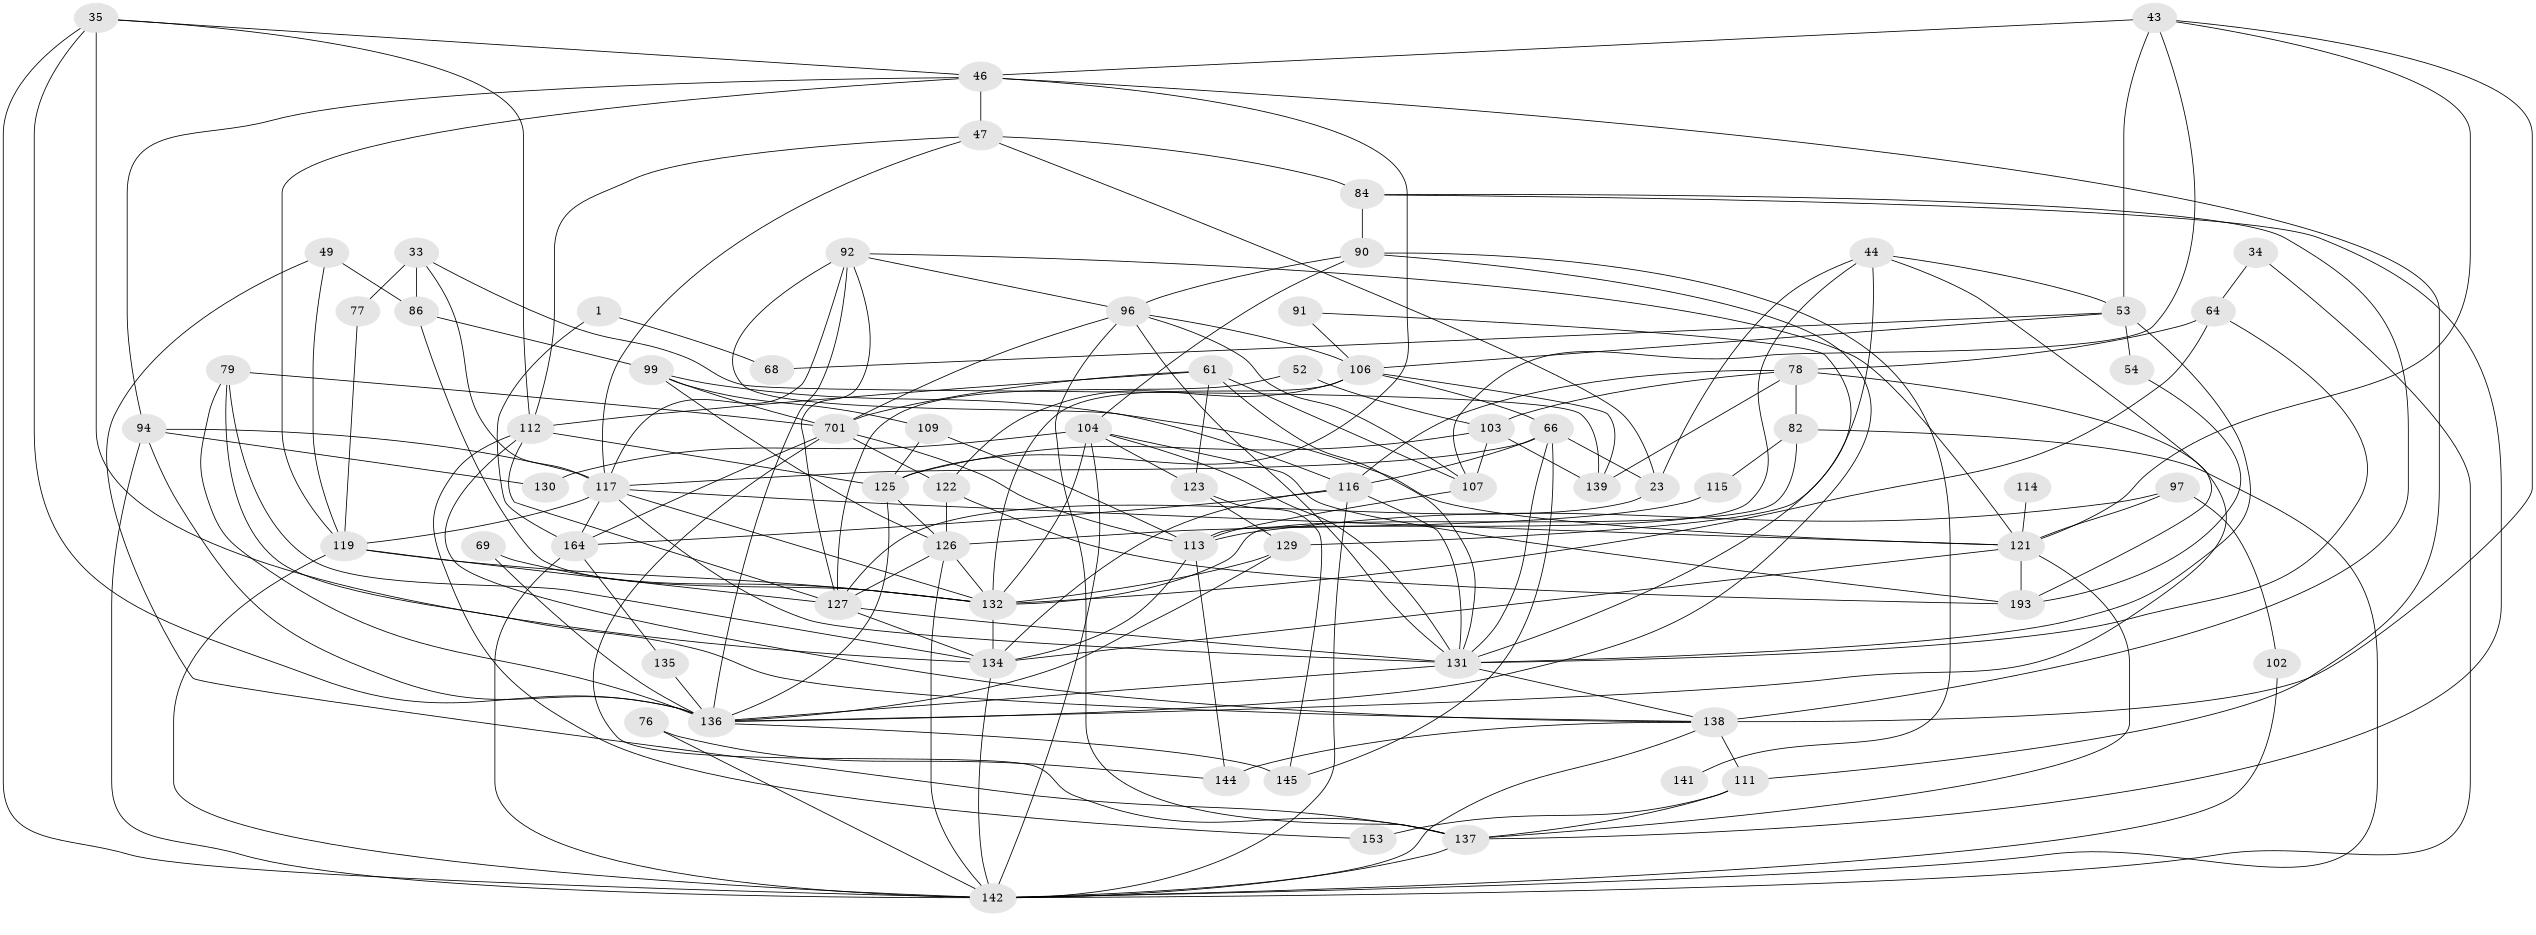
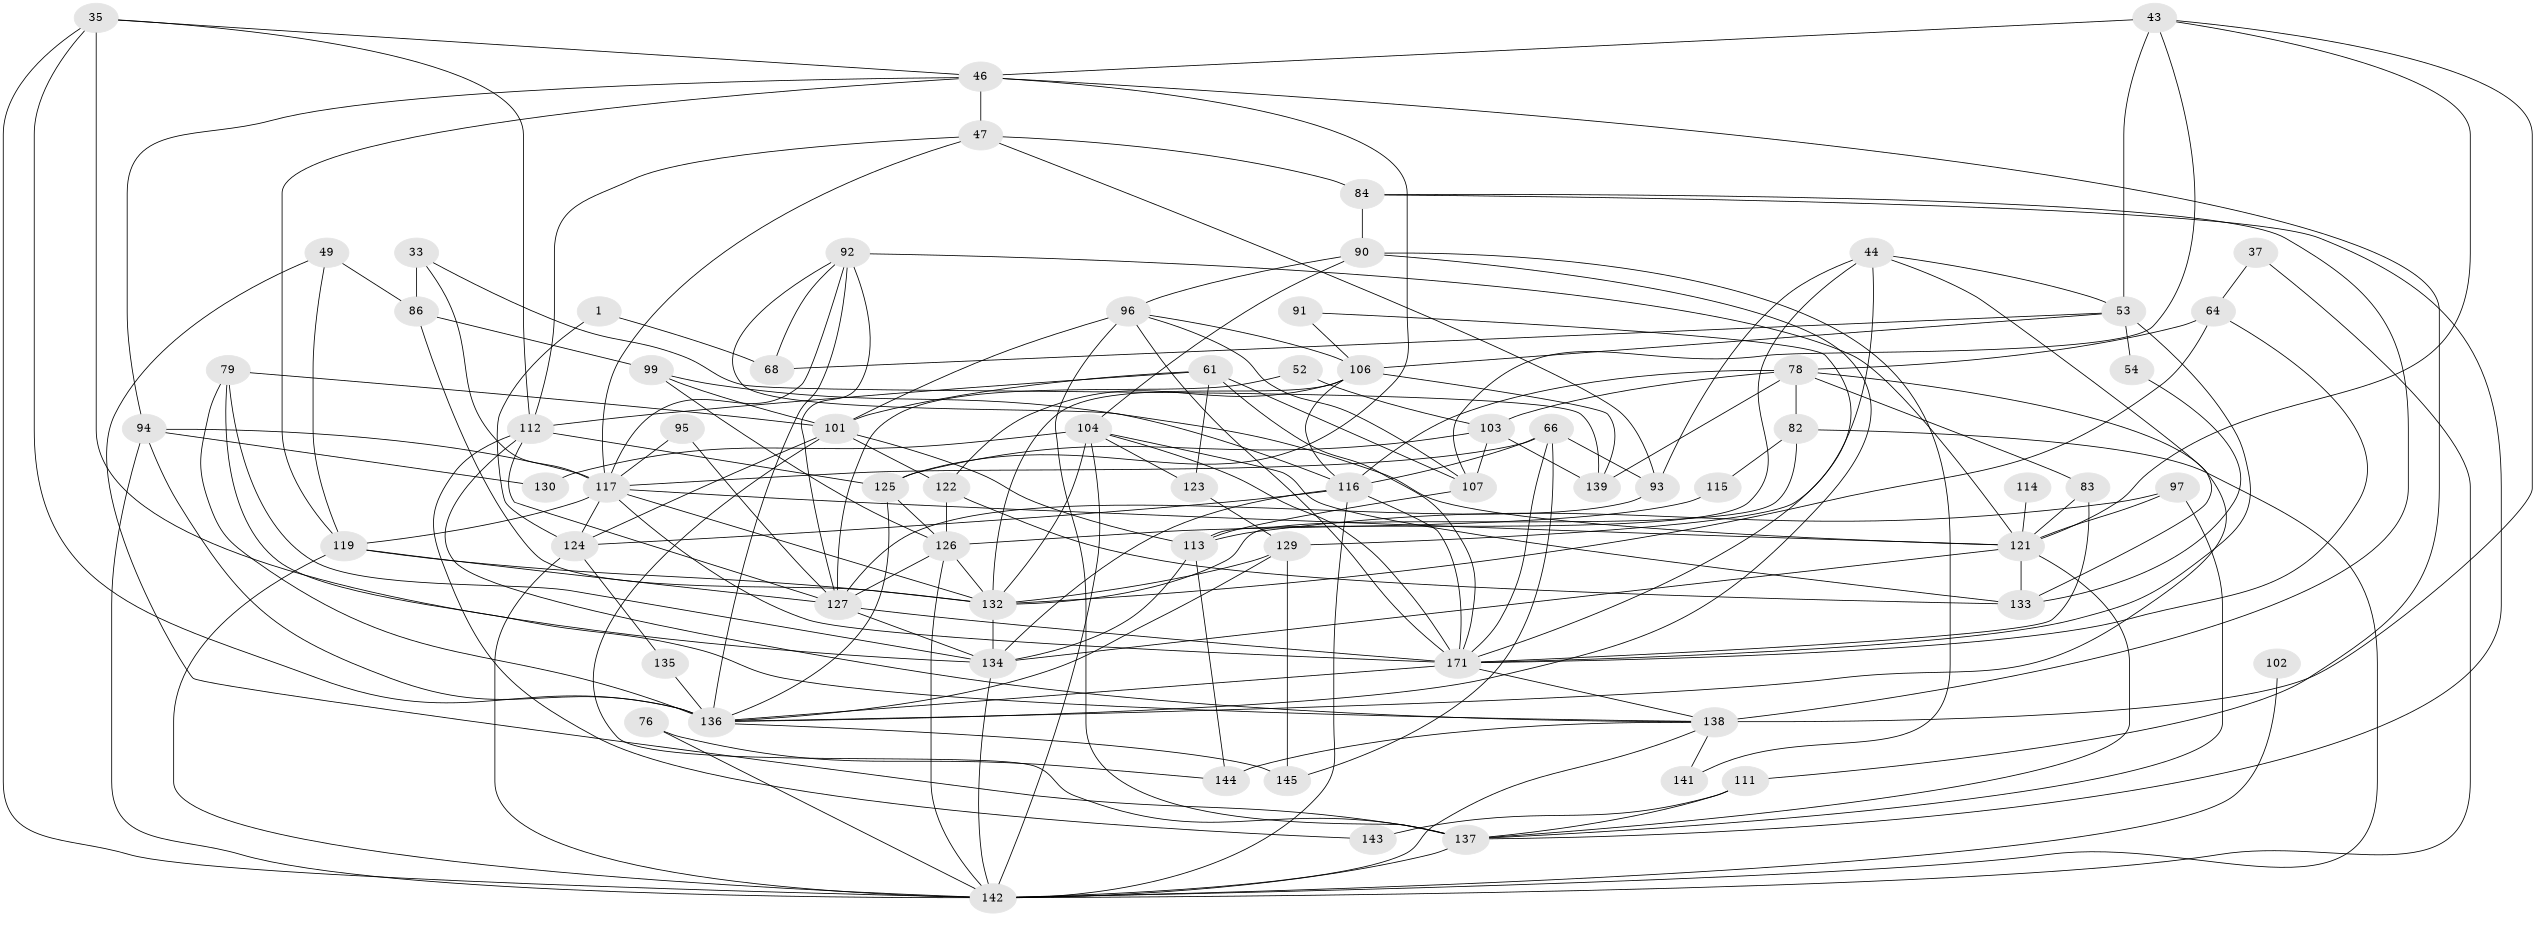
node "34": label "34" -> "37"
edge "92" -- "96": now "92" -- "68"
node "77": removed
edge "106" -- "66": now "106" -- "116"
node "95": added
node "701": label "701" -> "101"
node "109": removed
node "23": label "23" -> "93"
node "83": added
node "69": removed
node "164": label "164" -> "124"
edge "97" -- "102": now "97" -- "137"
edge "123" -- "145": now "129" -- "145"
node "193": label "193" -> "133"
node "131": label "131" -> "171"
edge "138" -- "111": now "138" -- "141"
node "153": label "153" -> "143"
